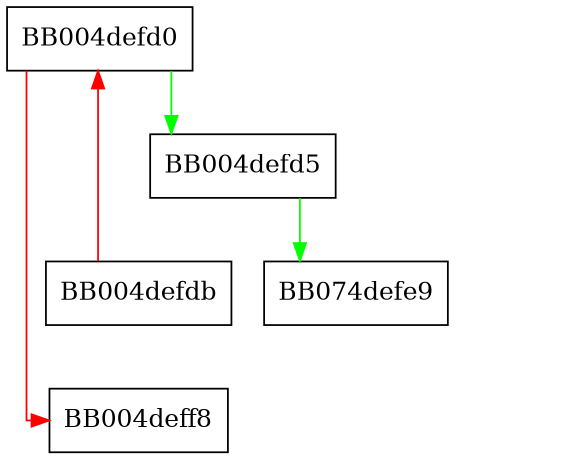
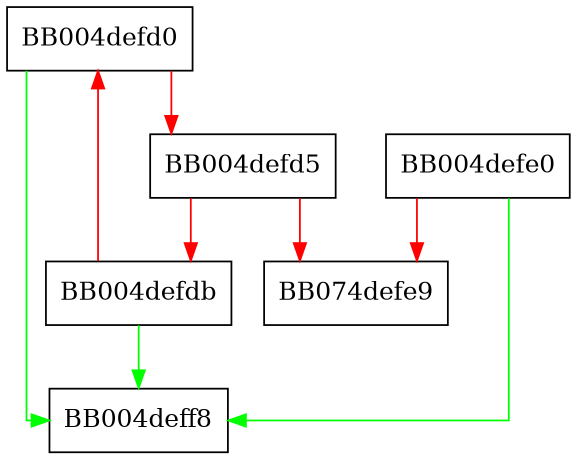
edge "BB004defd0" -> "BB004defd5": color green -> red
node "BB004defe0": added
edge "BB004defd5" -> "BB004defdb": added
edge "BB004defd5" -> "BB074defe9": color green -> red
edge "BB004defd0" -> "BB004deff8": color red -> green
edge "BB004defdb" -> "BB004deff8": added
